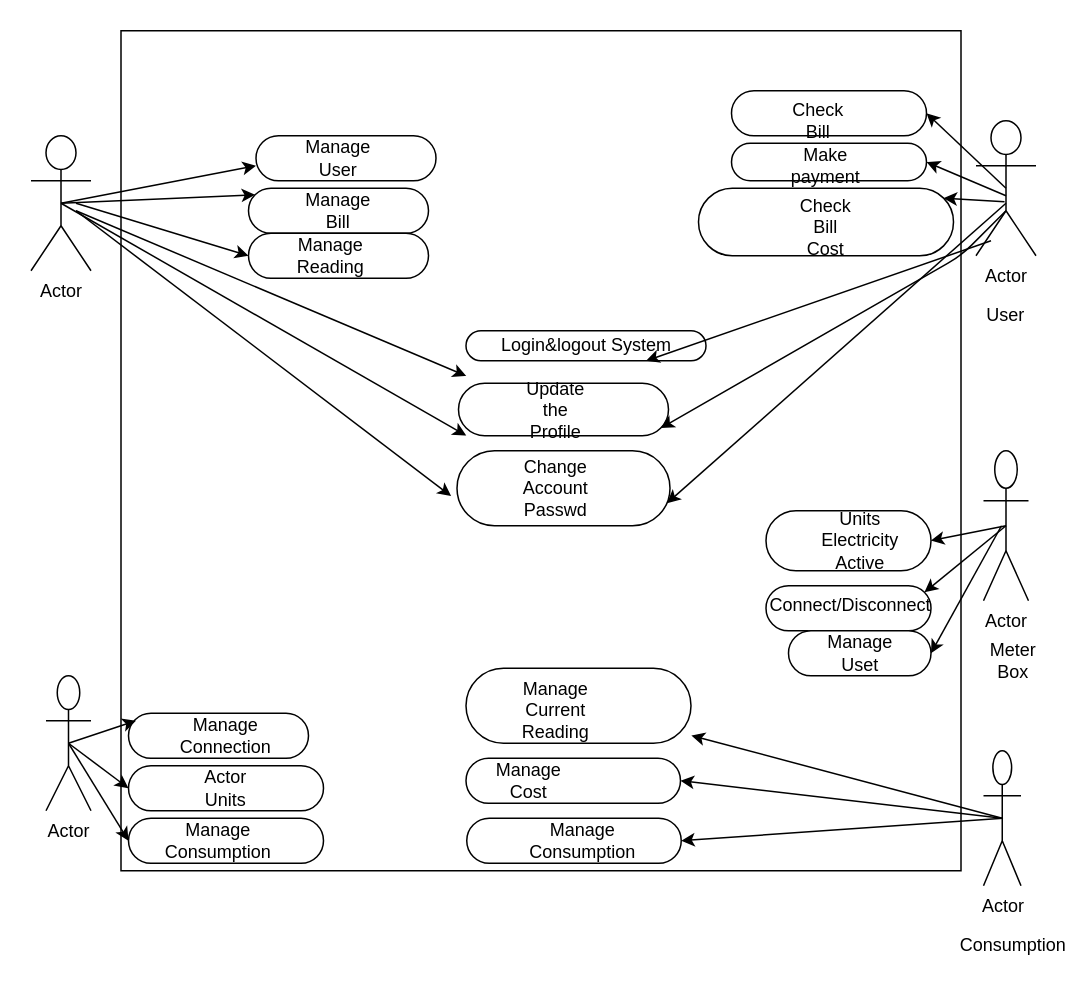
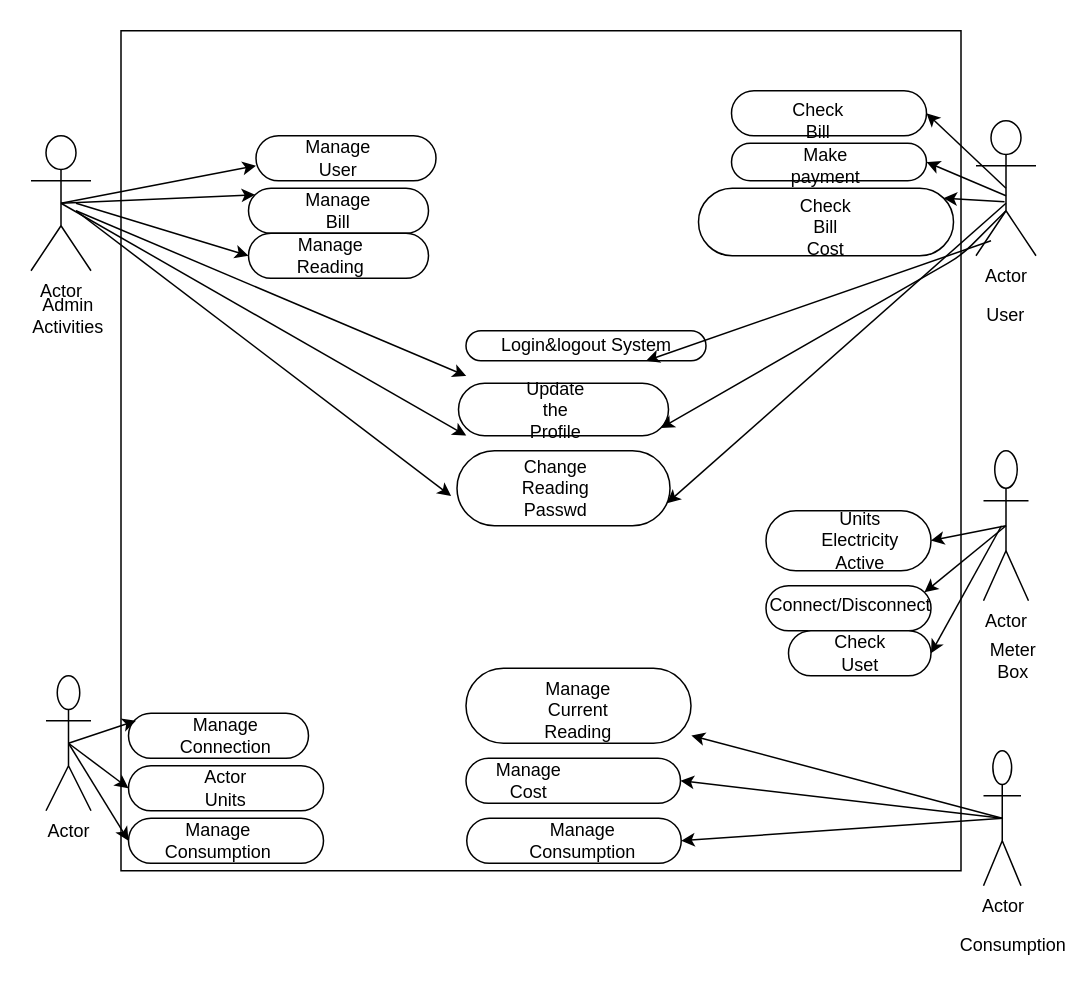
node "Admin Activities": added
node "Change Account Passwd": label "Change Account Passwd" -> "Change Reading Passwd"
node "Manage Uset": label "Manage Uset" -> "Check Uset"
node "Manage Current Reading": moved (556, 710) -> (578, 710)
